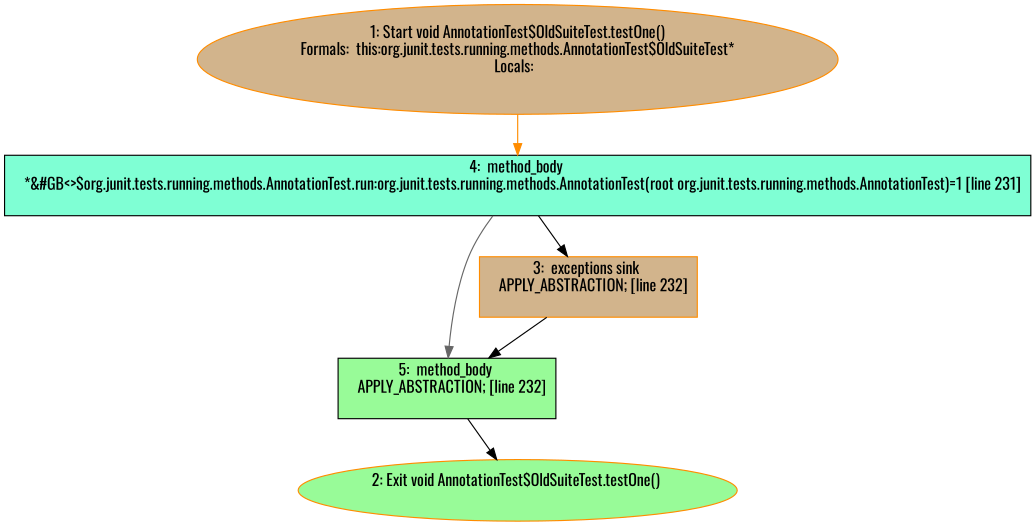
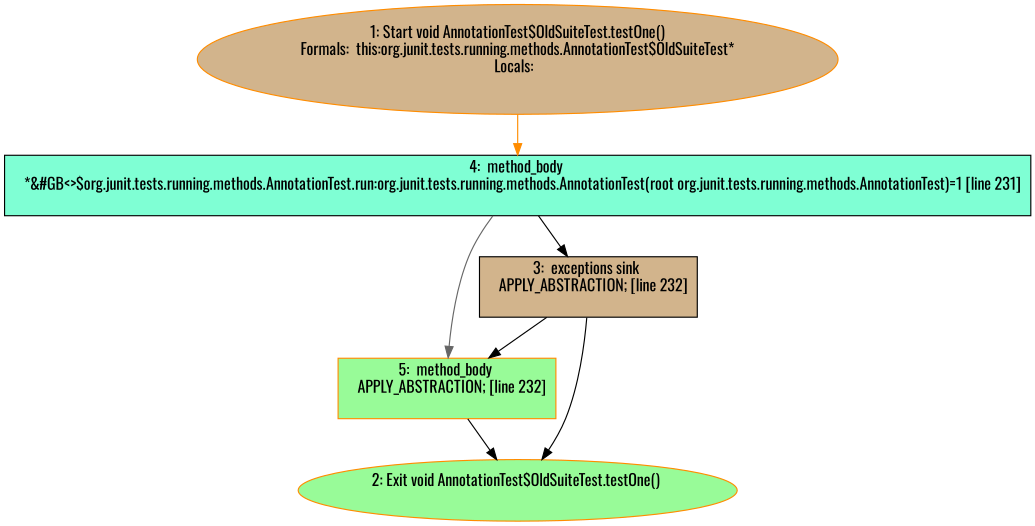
node "3:  exceptions sink APPLY_ABSTRACTION; [line 232]": color darkorange -> black
edge "3:  exceptions sink APPLY_ABSTRACTION; [line 232]" -> "2: Exit void AnnotationTest$OldSuiteTest.testOne()": added
node "5:  method_body APPLY_ABSTRACTION; [line 232]": color black -> darkorange
